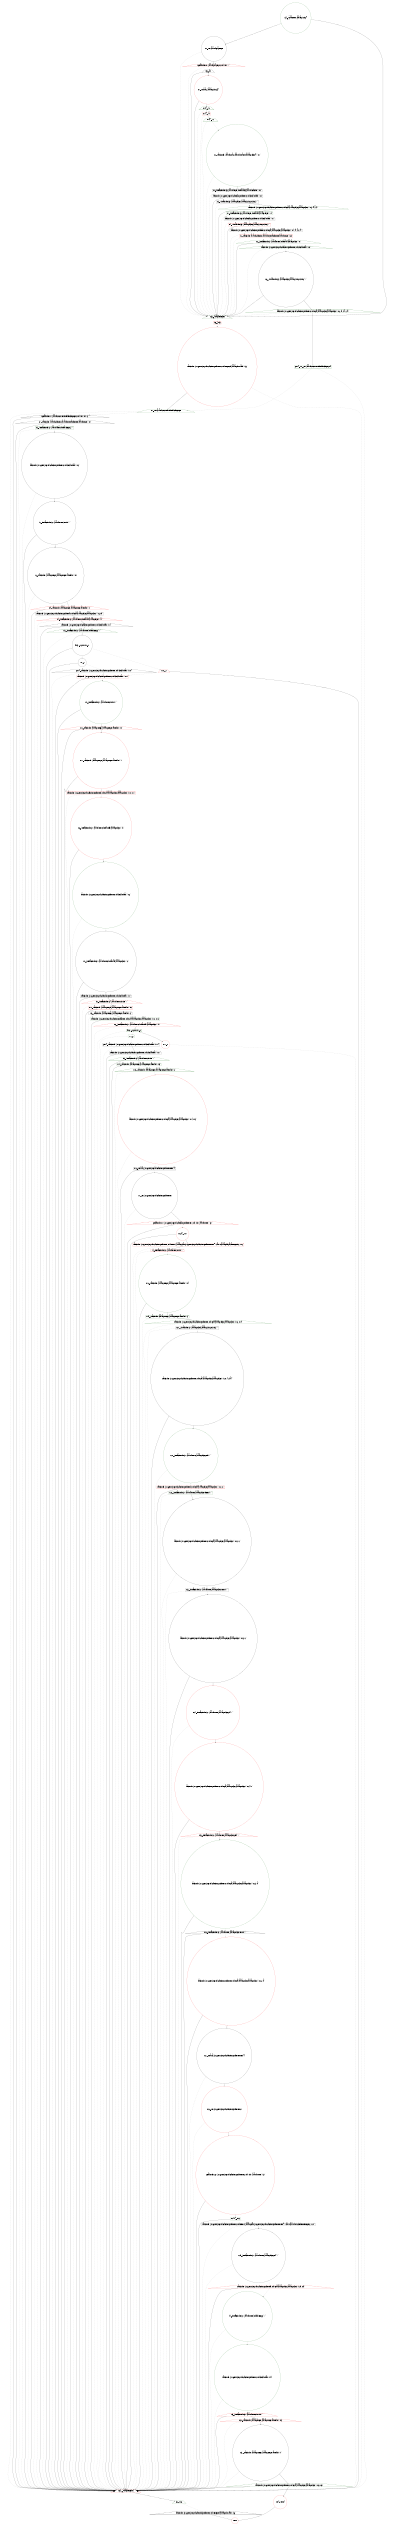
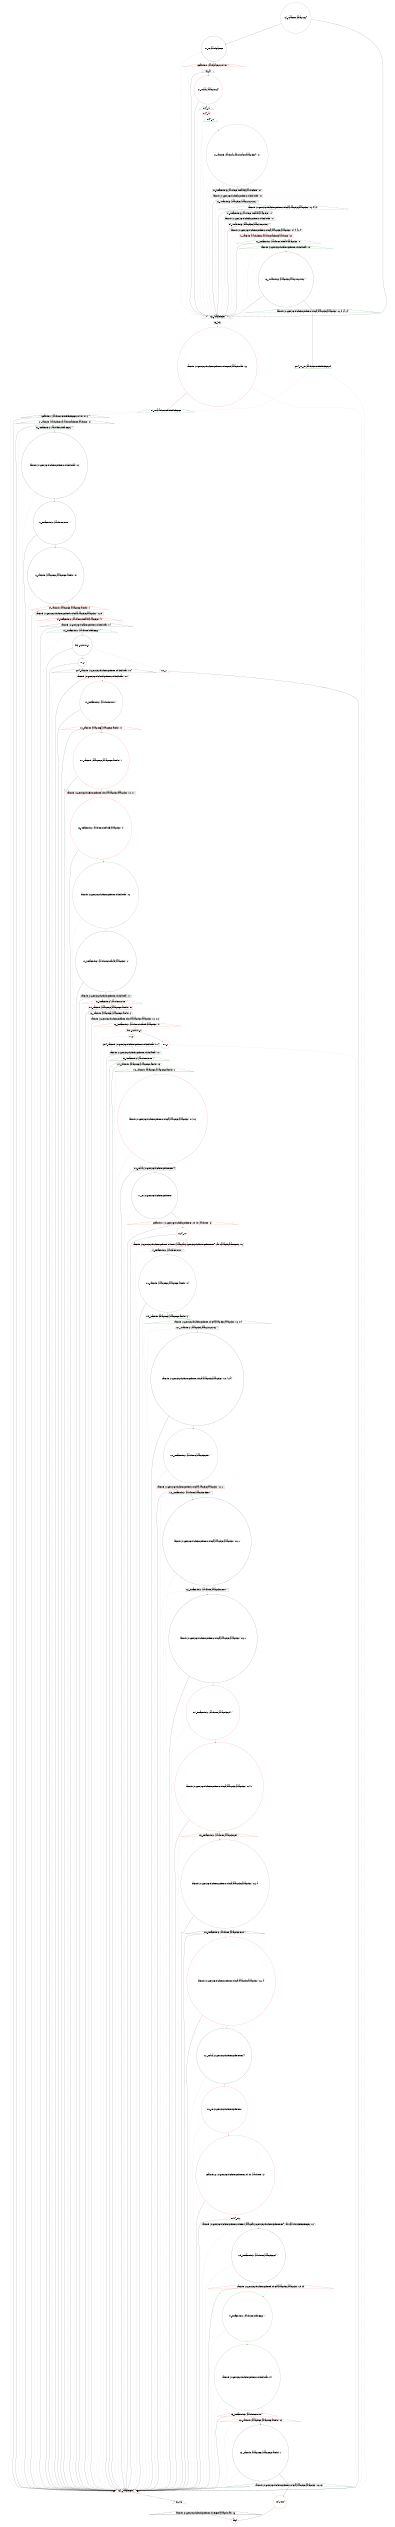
node "return": label "return" -> "addAll"
